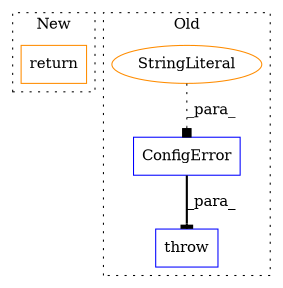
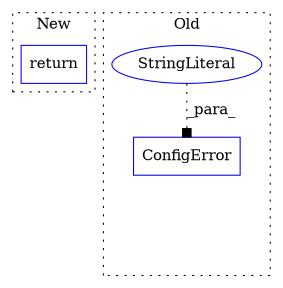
node "return": color darkorange -> blue
node "StringLiteral": color darkorange -> blue
node "throw": removed
